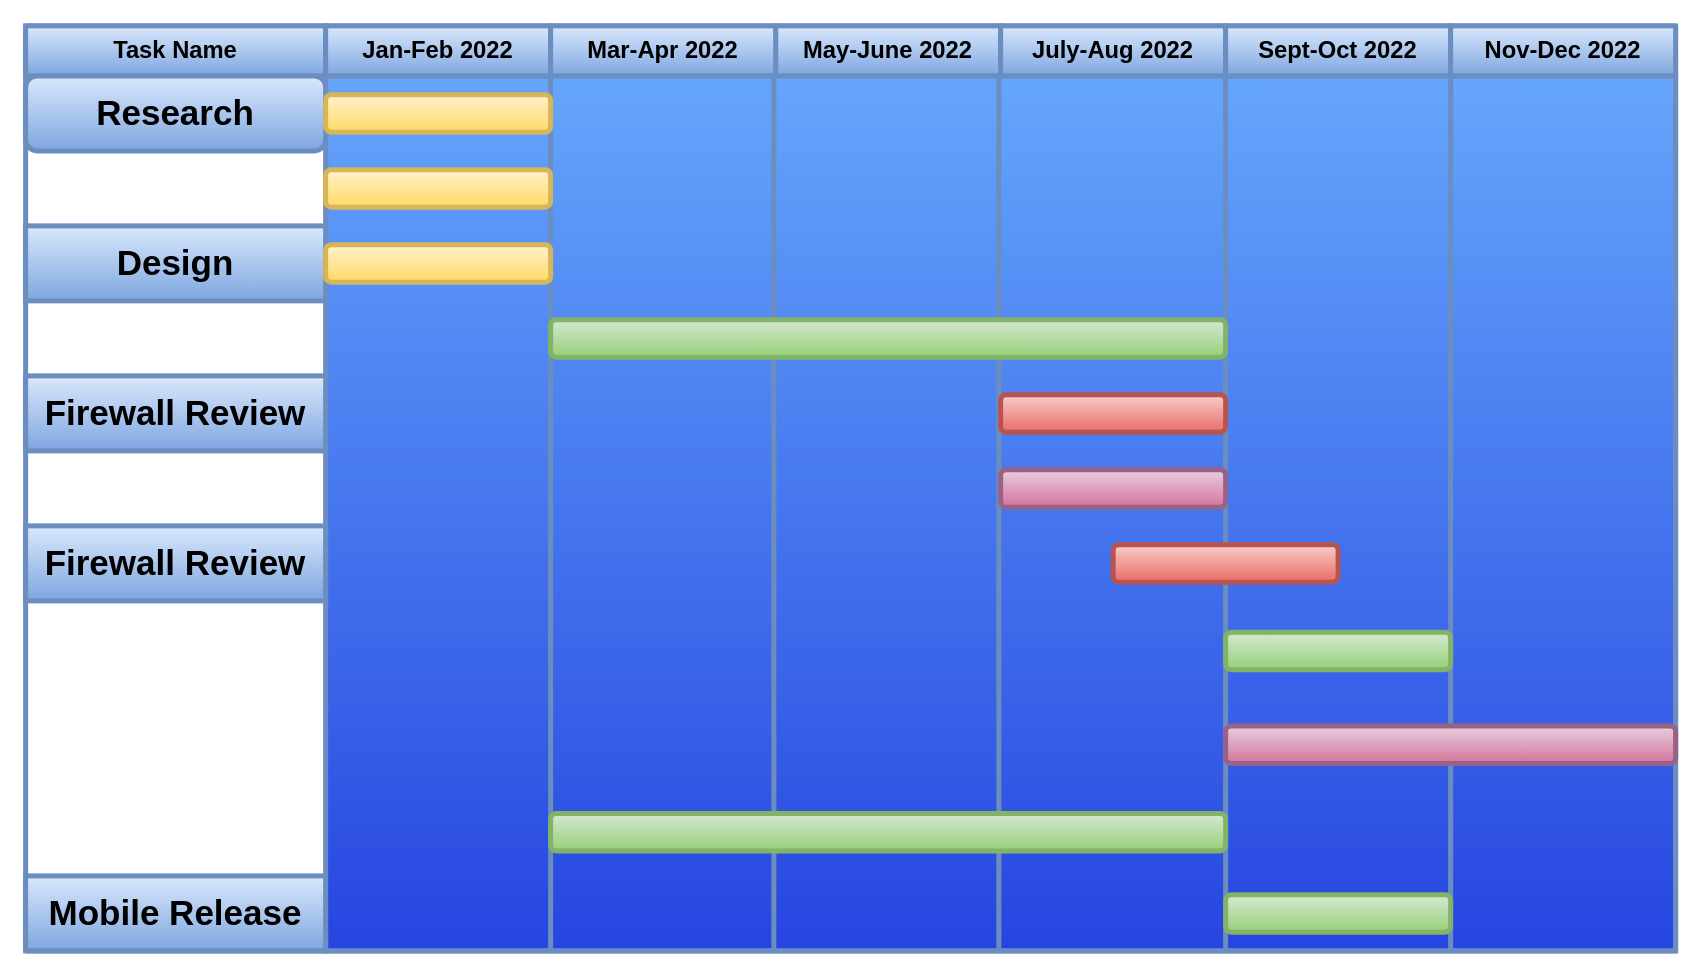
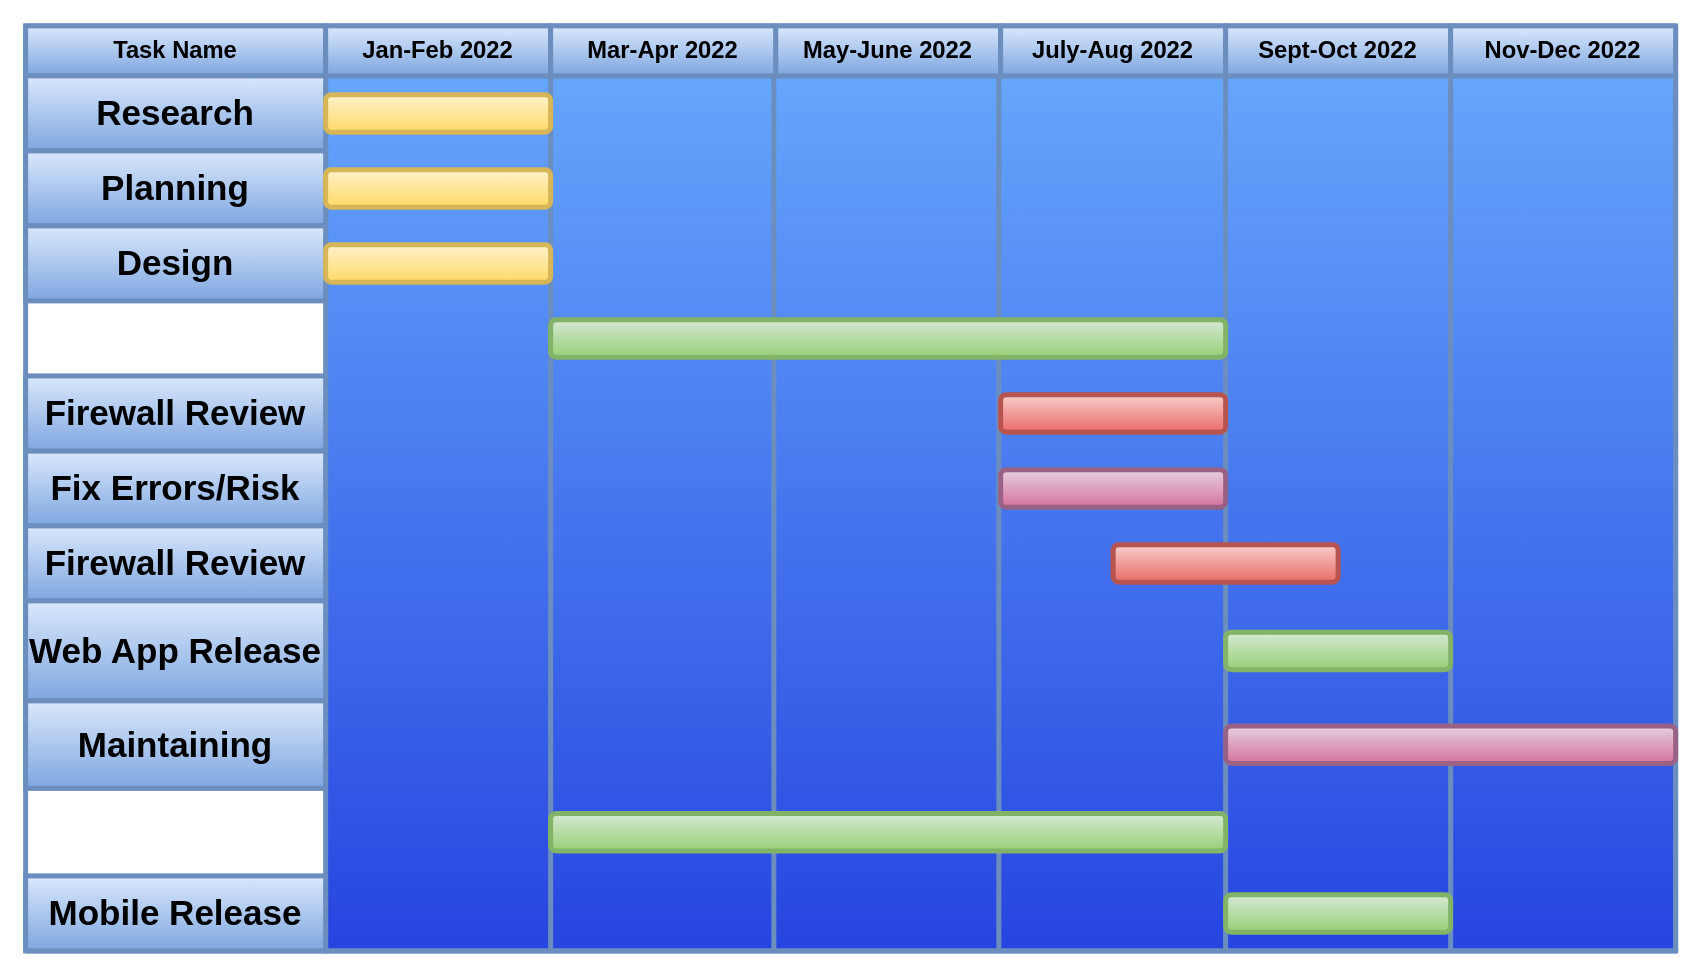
node "Research": shape rounded rectangle -> rectangle
node "Planning": added
node "Fix Errors/Risk": added
node "Web App Release": added
node "Maintaining": added
